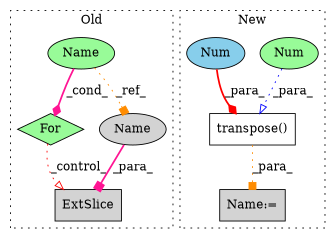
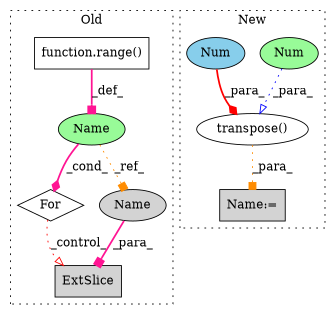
node "function.range()": added
node "For": fillcolor palegreen -> white
node "transpose()": shape box -> ellipse
